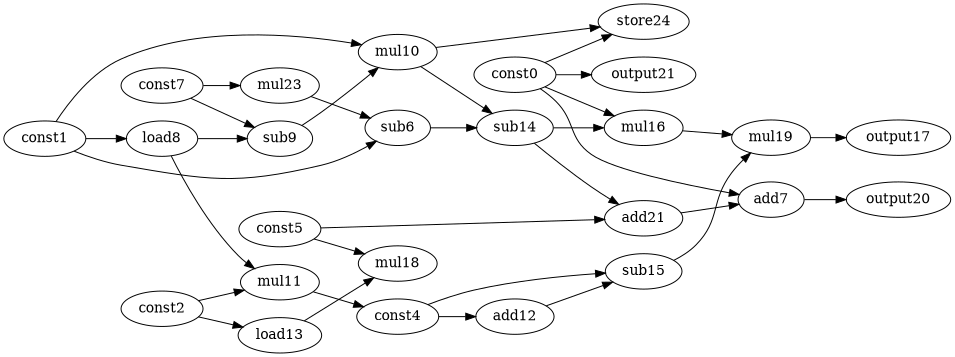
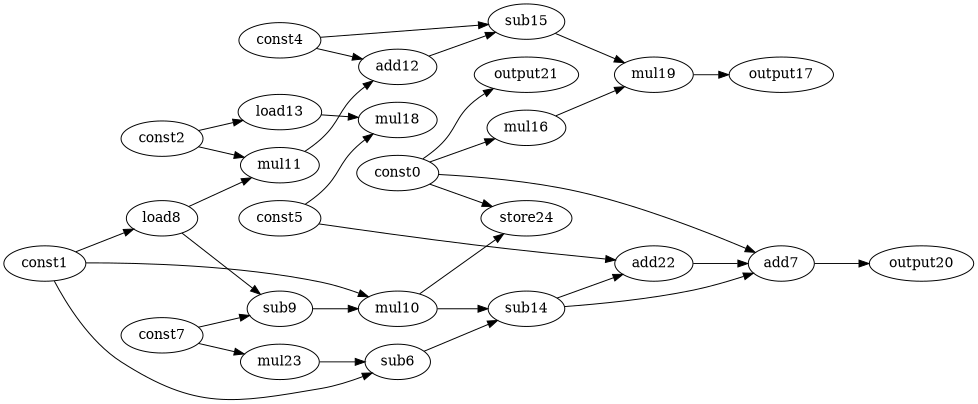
edge "sub14" -> "mul16": now "sub14" -> "add7"
node "add21": label "add21" -> "add22"
edge "mul11" -> "const4": now "mul11" -> "add12"
